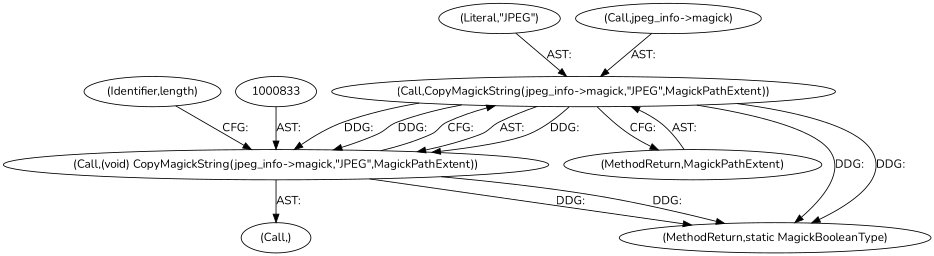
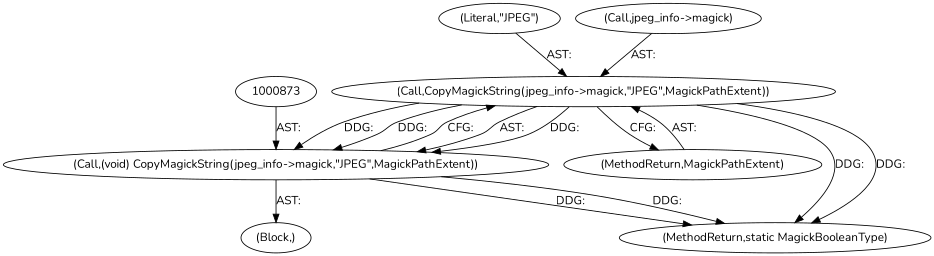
node "(Identifier,length)": removed
node "1000833": label "1000833" -> "1000873"
node "(Call,)": label "(Call,)" -> "(Block,)"
